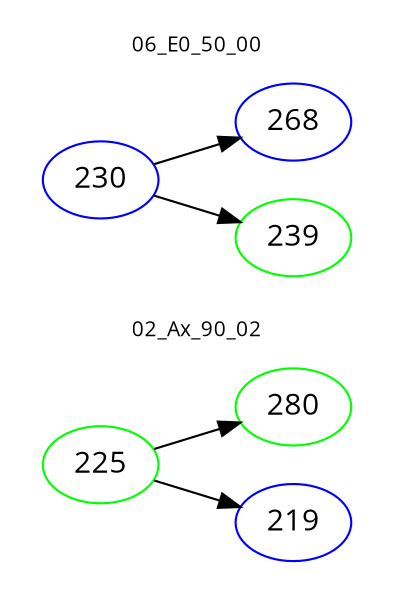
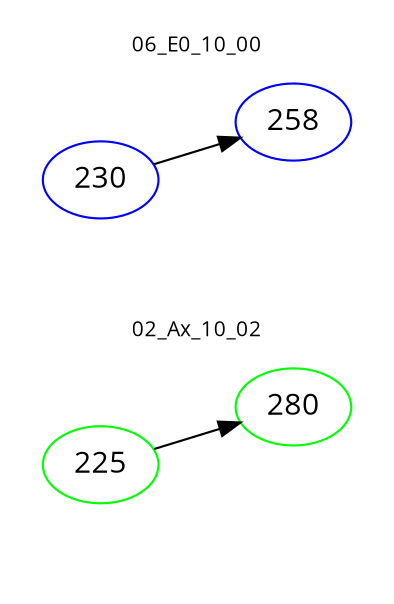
cluster "06_E0_50_00": label "06_E0_50_00" -> "06_E0_10_00"
node "268": label "268" -> "258"
node "239": removed
cluster "02_Ax_90_02": label "02_Ax_90_02" -> "02_Ax_10_02"
node "219": removed
